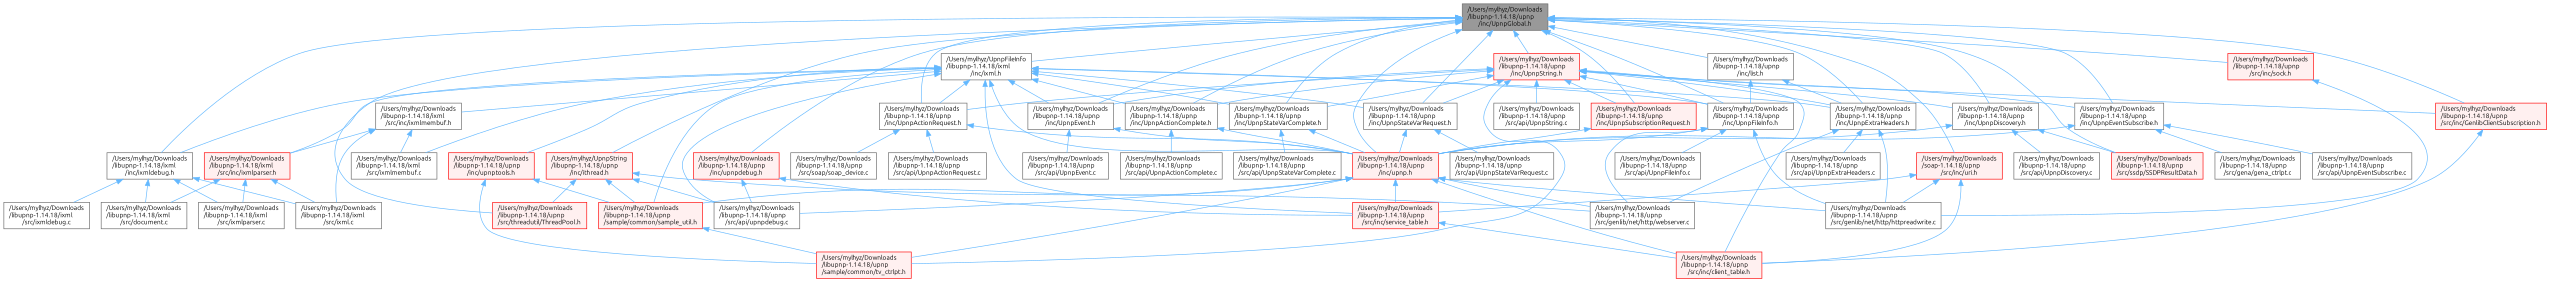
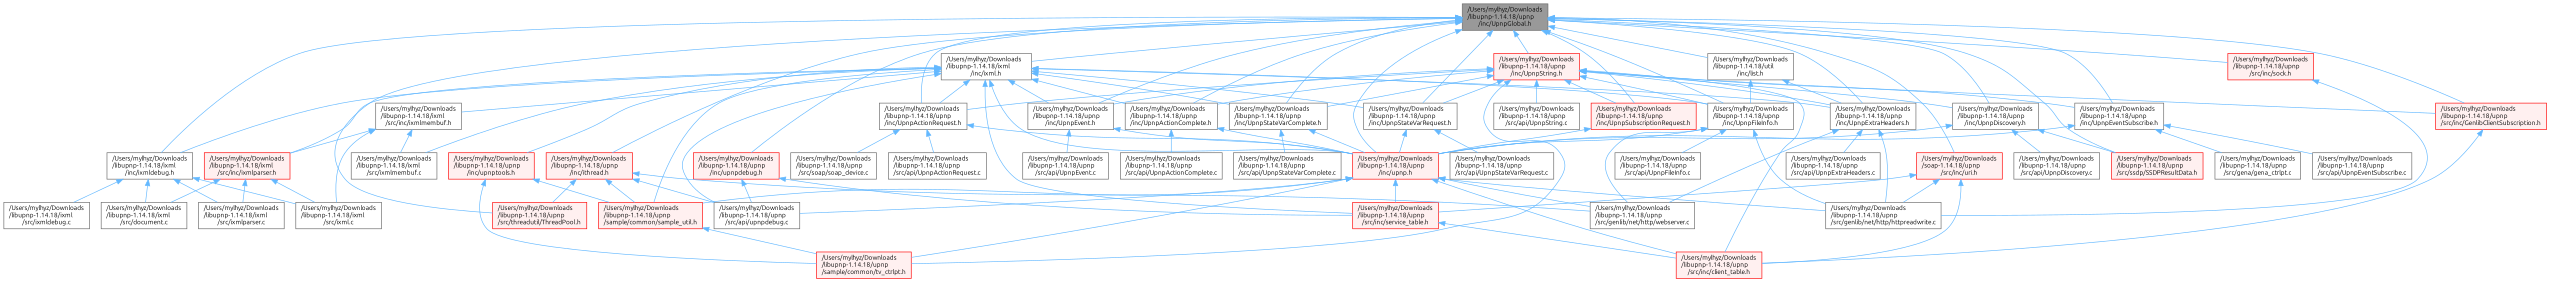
node "/Users/mylhyz/UpnpFileInfo /libupnp-1.14.18/ixml /inc/ixml.h": label "/Users/mylhyz/UpnpFileInfo /libupnp-1.14.18/ixml /inc/ixml.h" -> "/Users/mylhyz/Downloads /libupnp-1.14.18/ixml /inc/ixml.h"
node "/Users/mylhyz/Downloads /libupnp-1.14.18/upnp /inc/list.h": label "/Users/mylhyz/Downloads /libupnp-1.14.18/upnp /inc/list.h" -> "/Users/mylhyz/Downloads /libupnp-1.14.18/util /inc/list.h"
node "/Users/mylhyz/UpnpString /libupnp-1.14.18/upnp /inc/ithread.h": label "/Users/mylhyz/UpnpString /libupnp-1.14.18/upnp /inc/ithread.h" -> "/Users/mylhyz/Downloads /libupnp-1.14.18/upnp /inc/ithread.h"
